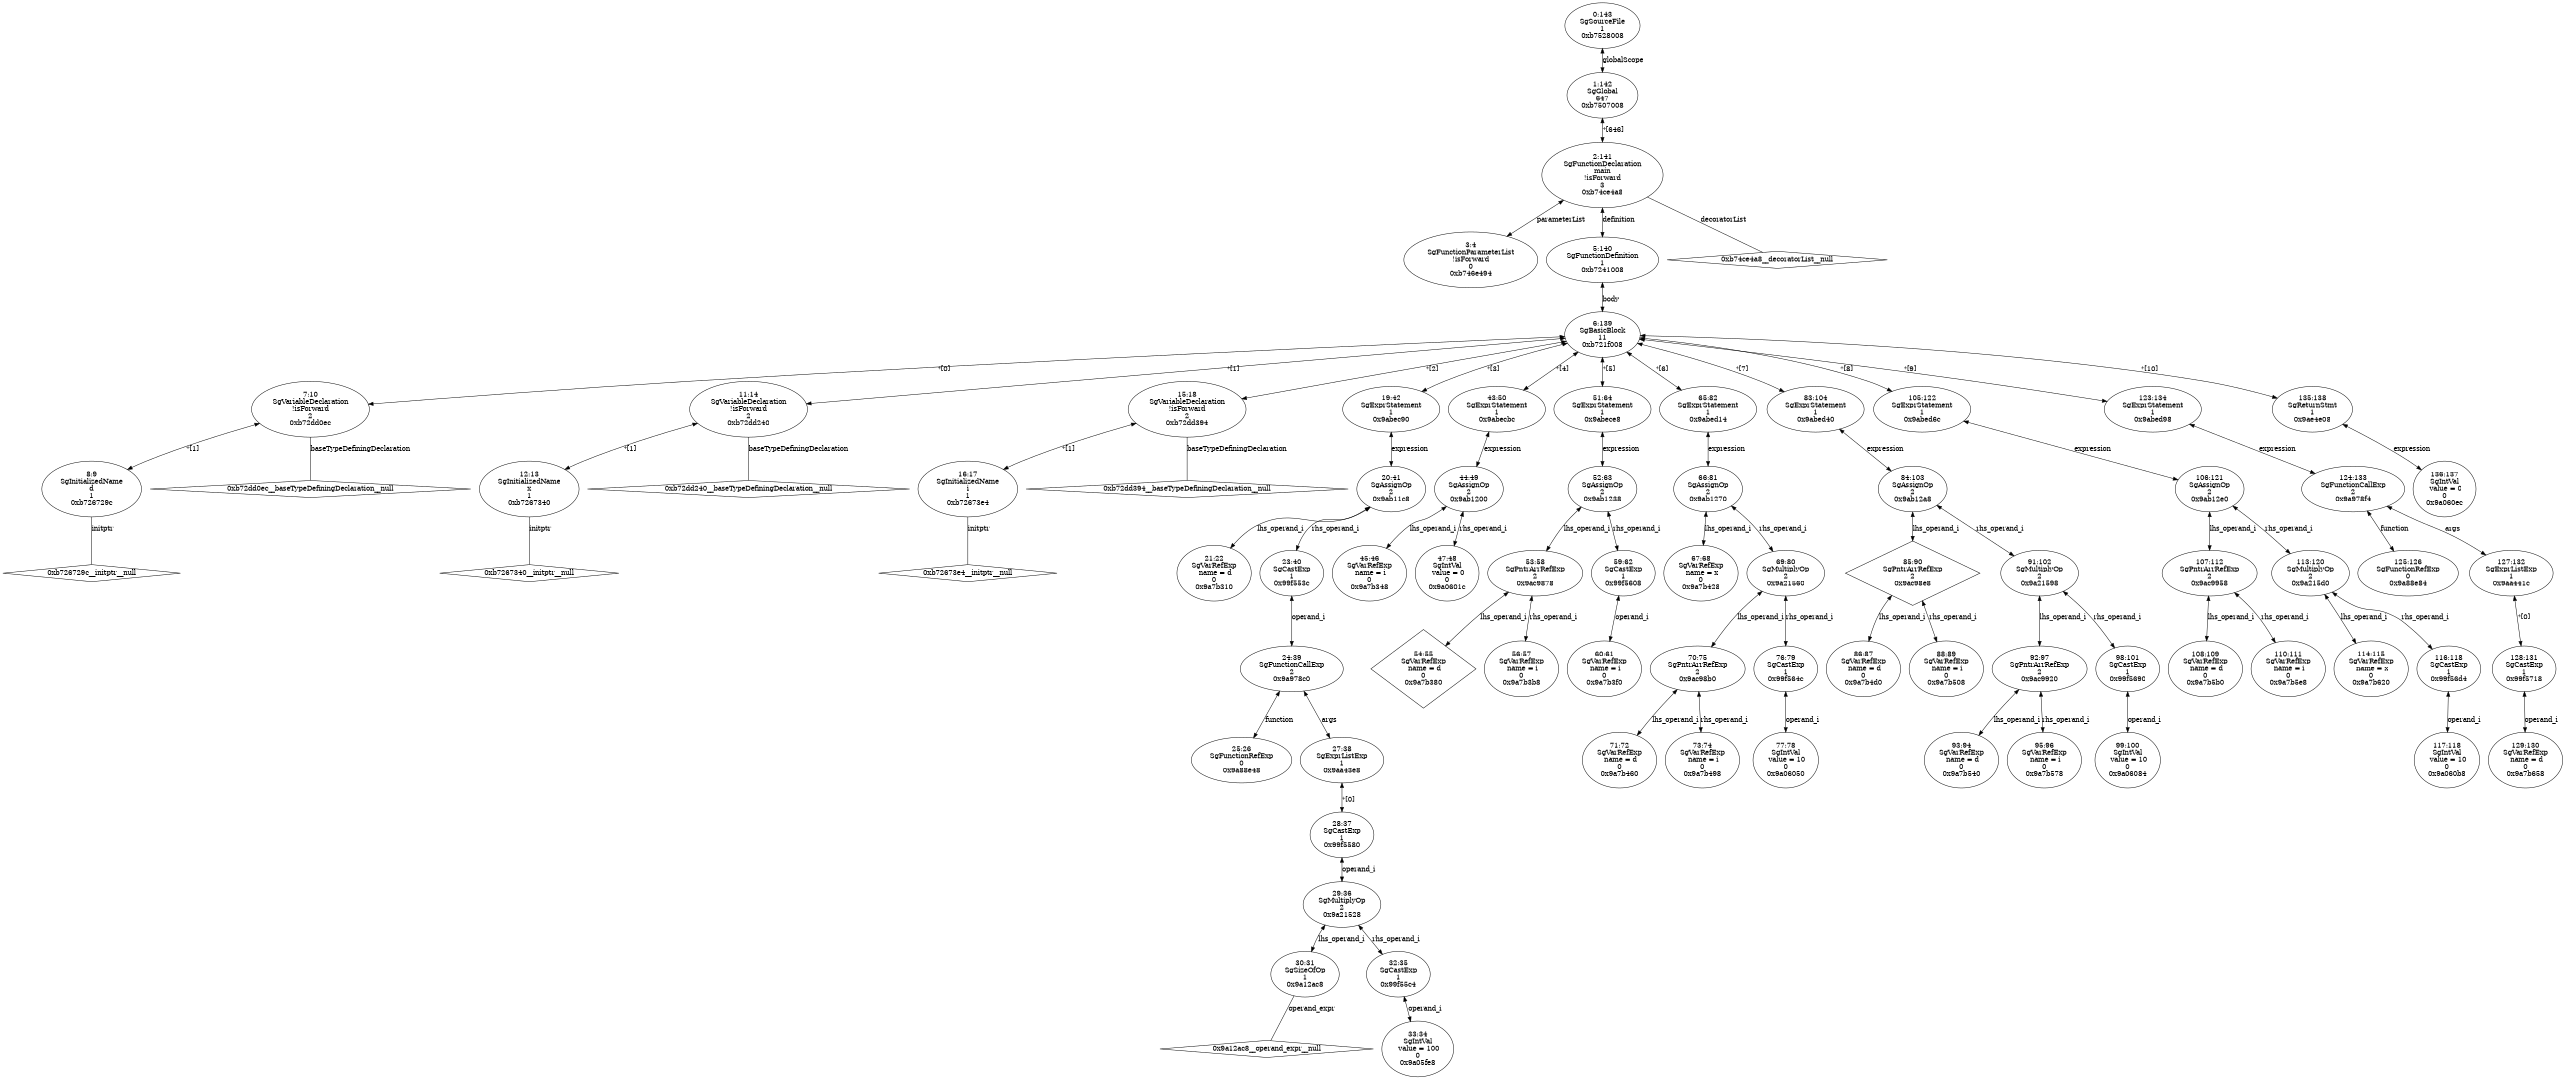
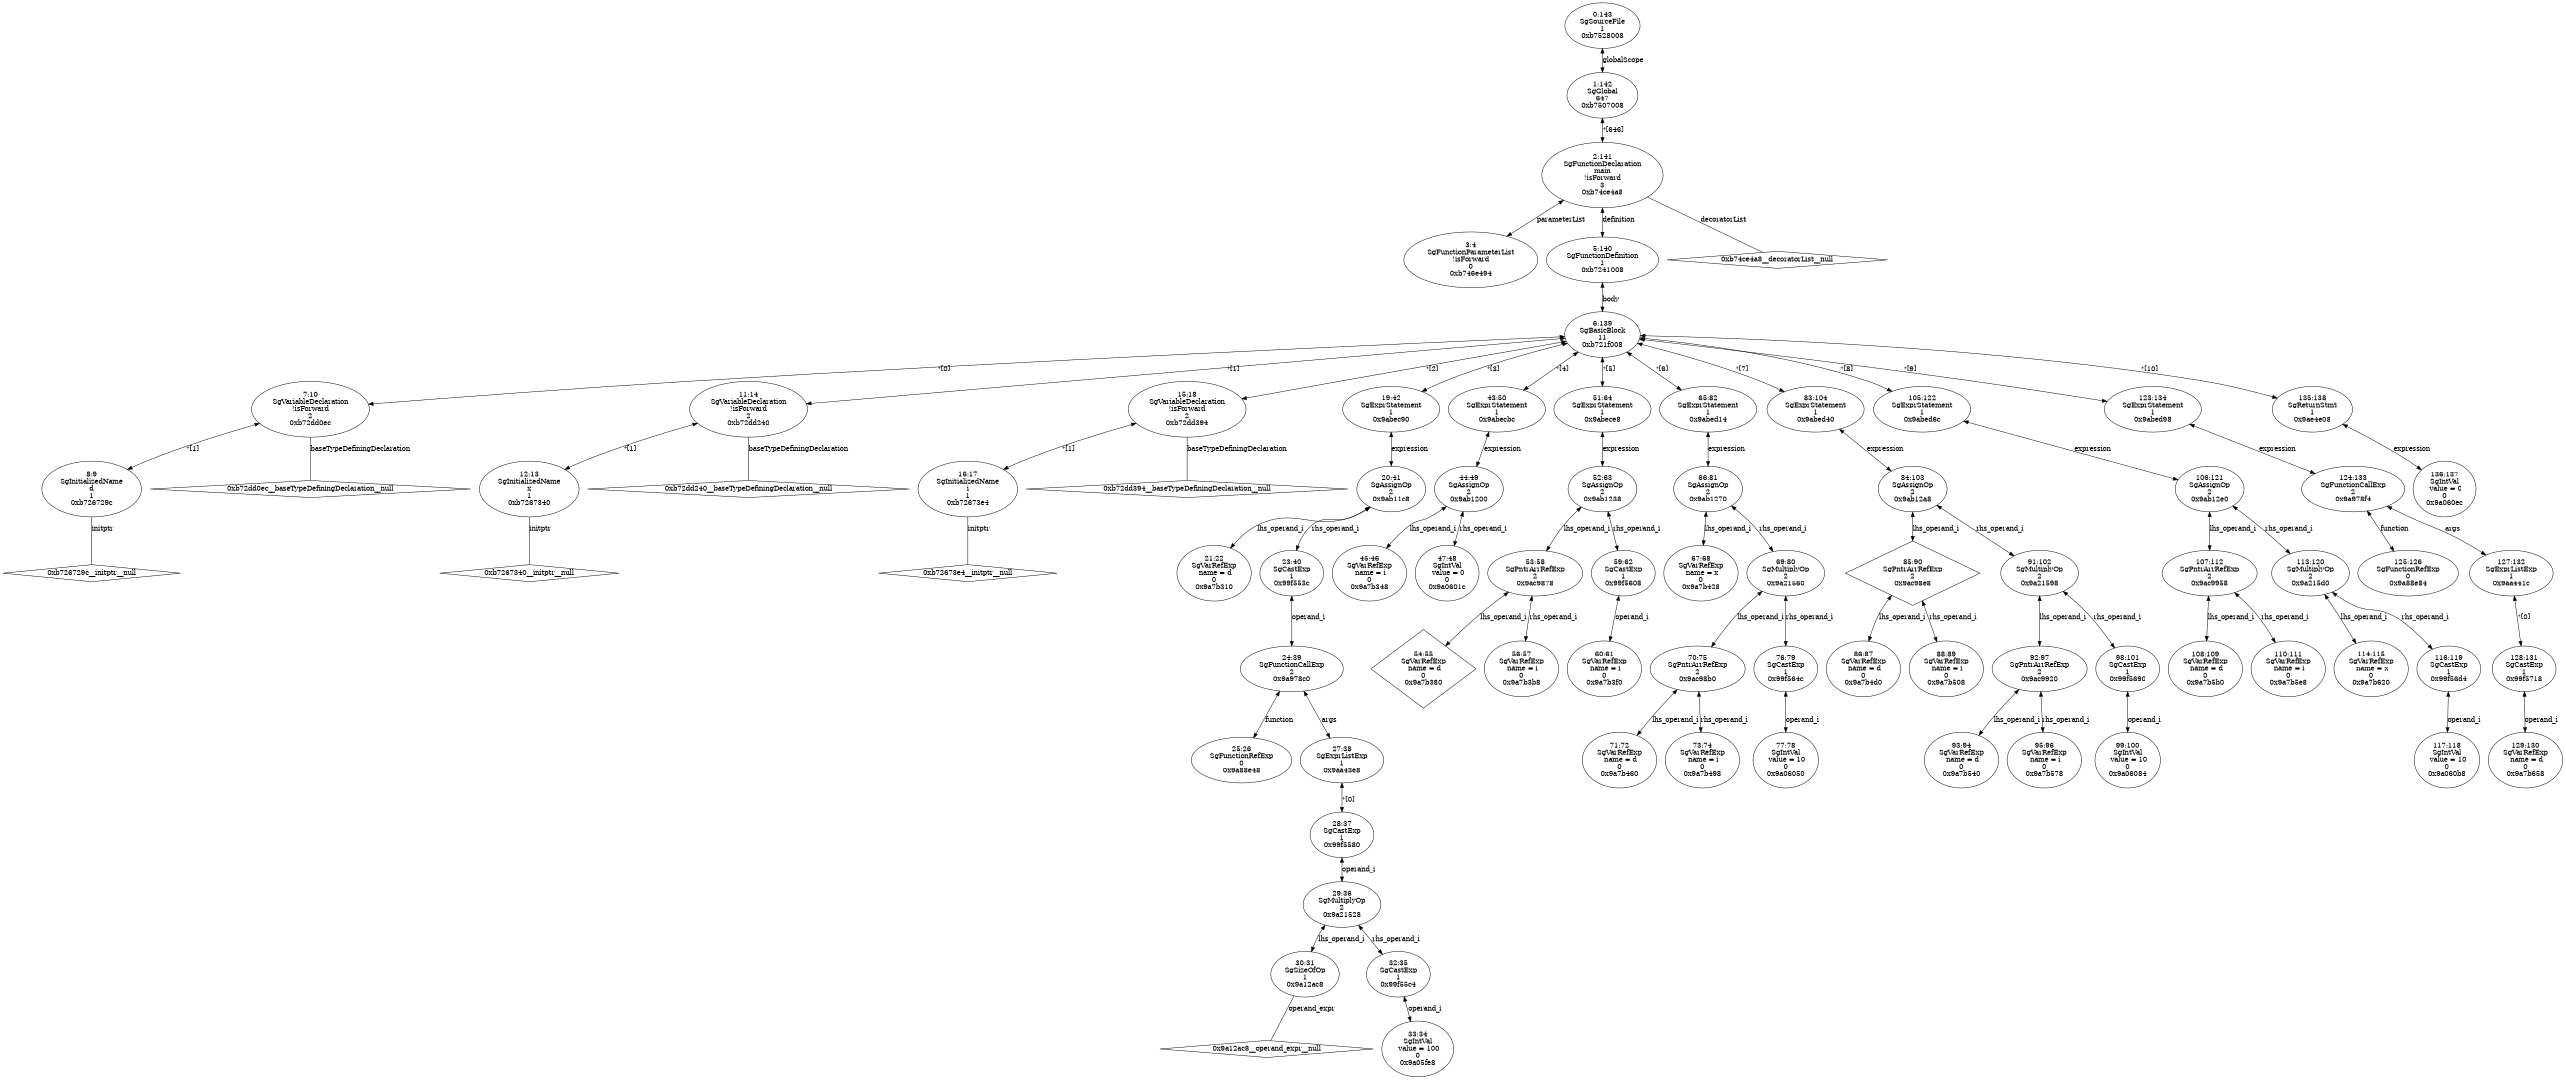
node "116:118 SgCastExp 1 0x99f56d4": label "116:118 SgCastExp 1 0x99f56d4" -> "116:119 SgCastExp 1 0x99f56d4"
